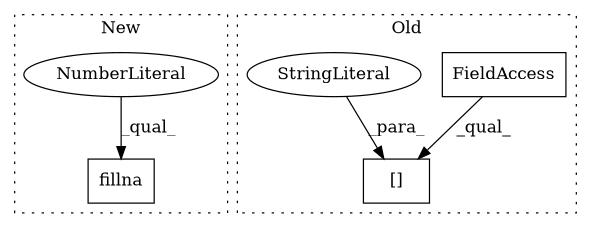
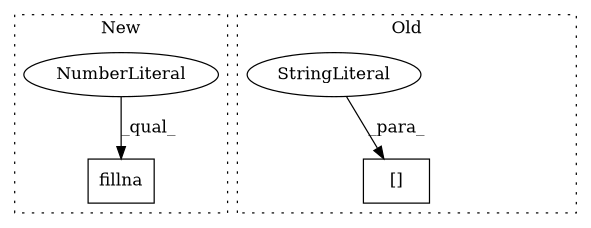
node "FieldAccess": removed
